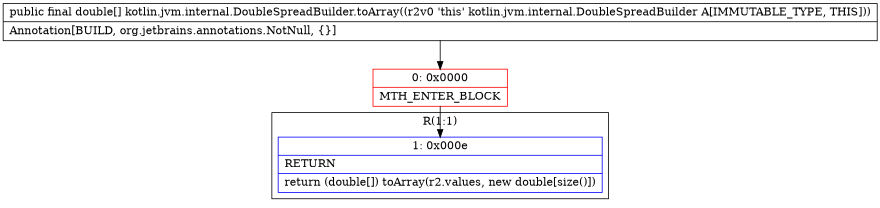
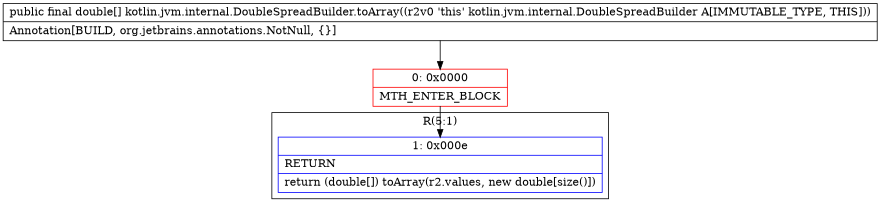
cluster "R(1:1)": label "R(1:1)" -> "R(5:1)"
